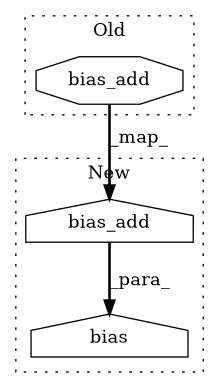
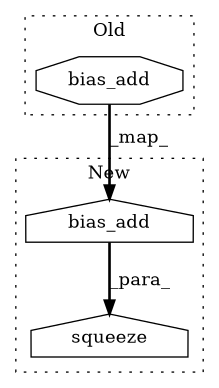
node "bias": label "bias" -> "squeeze"
